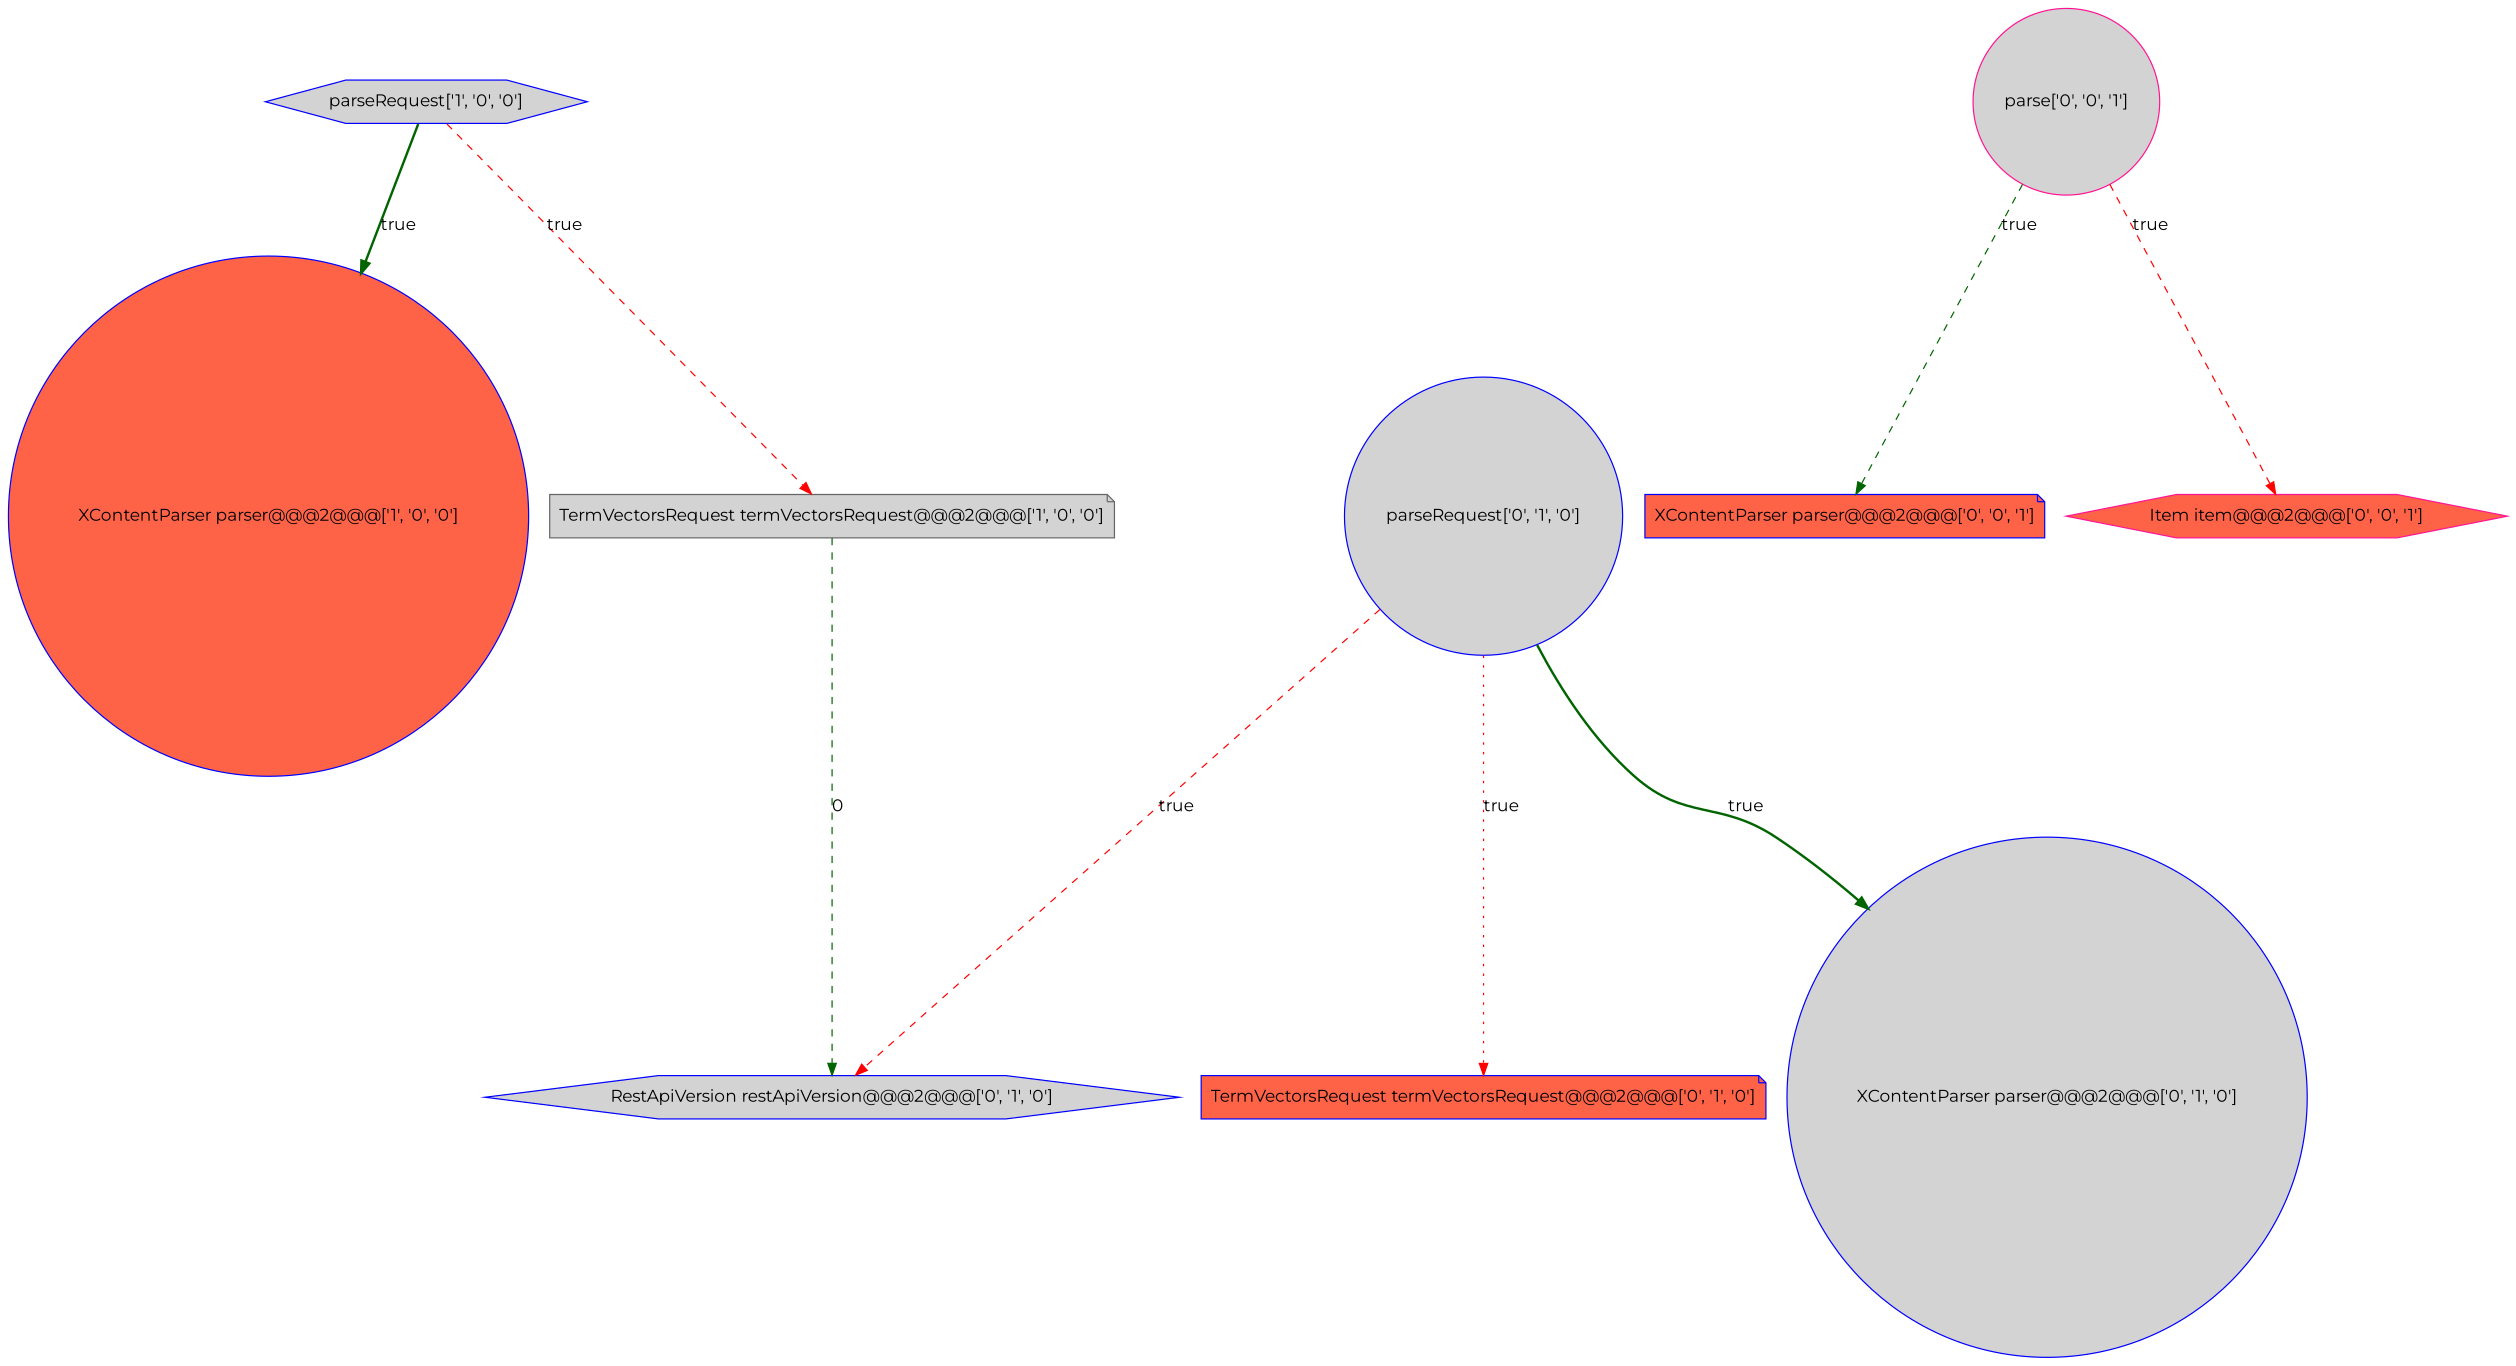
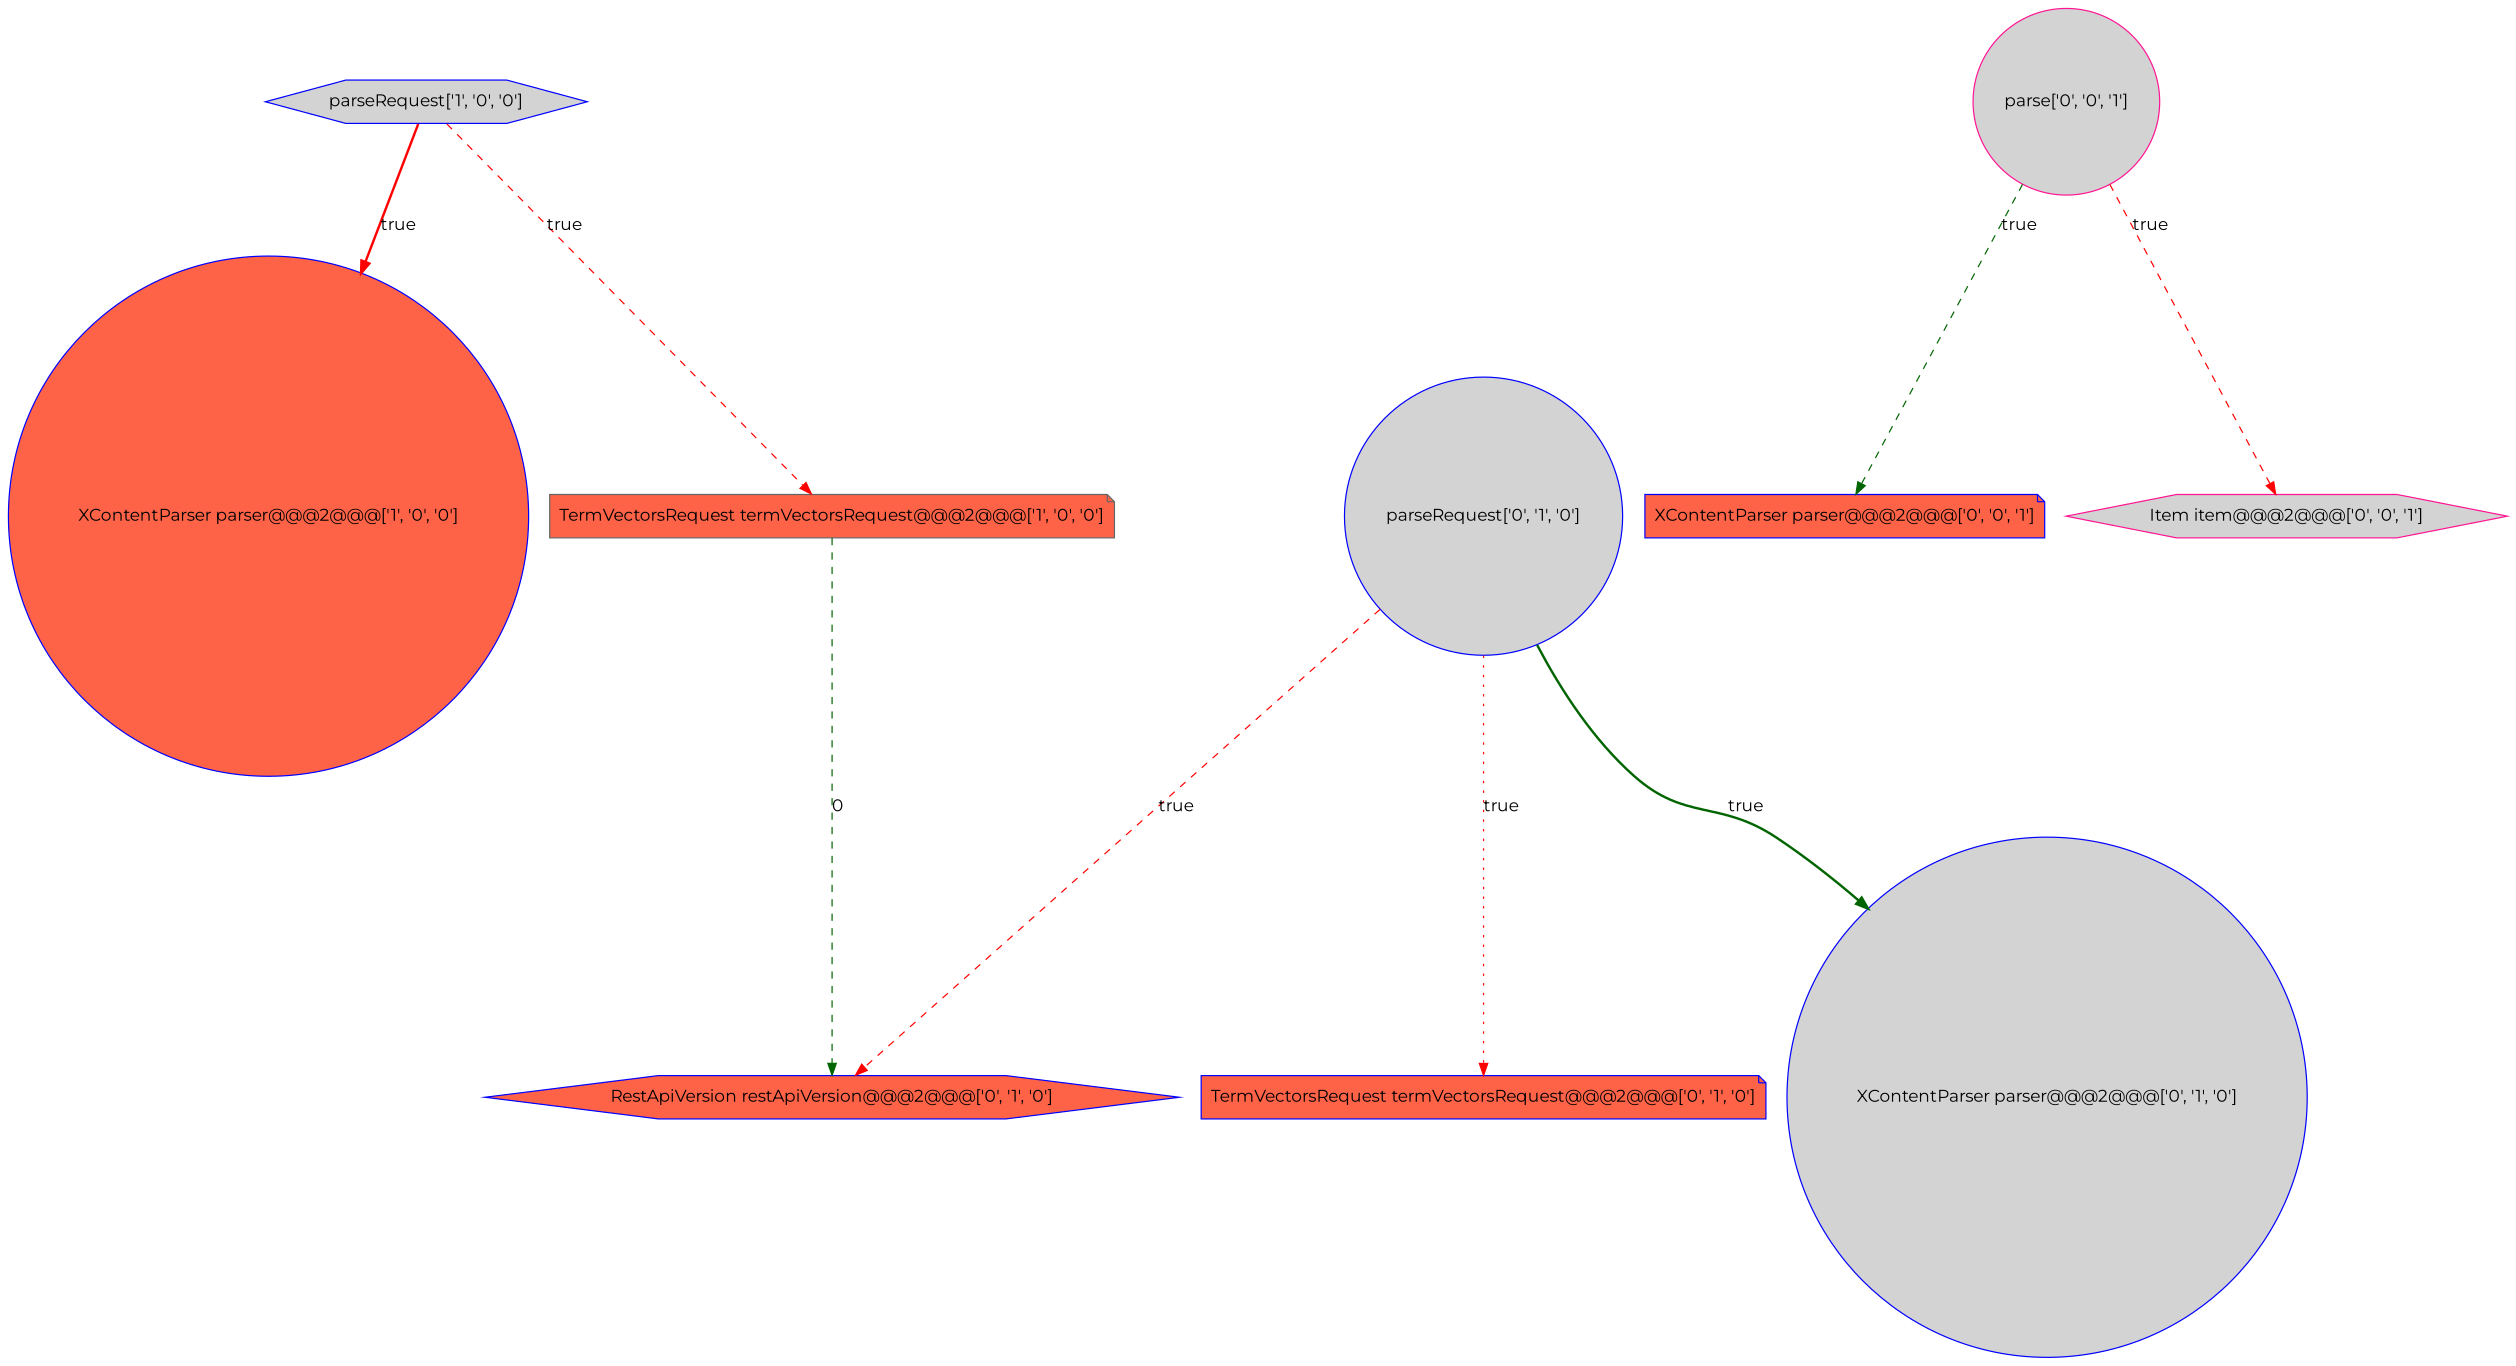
edge "parseRequest['1', '0', '0']" -> "XContentParser parser@@@2@@@['1', '0', '0']": color darkgreen -> red
node "TermVectorsRequest termVectorsRequest@@@2@@@['1', '0', '0']": fillcolor lightgray -> tomato
node "Item item@@@2@@@['0', '0', '1']": fillcolor tomato -> lightgray
node "RestApiVersion restApiVersion@@@2@@@['0', '1', '0']": fillcolor lightgray -> tomato
